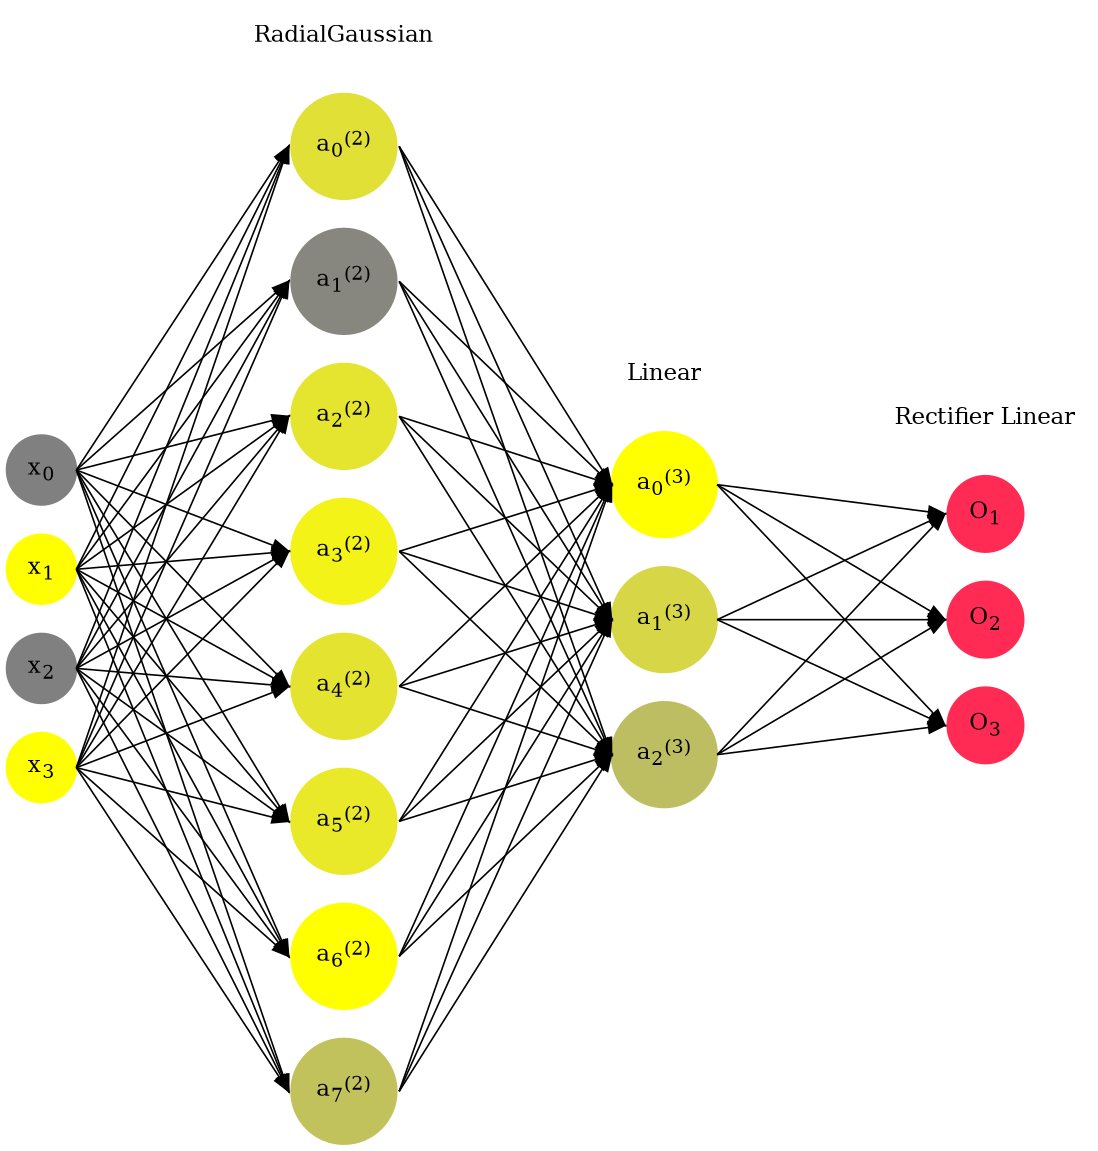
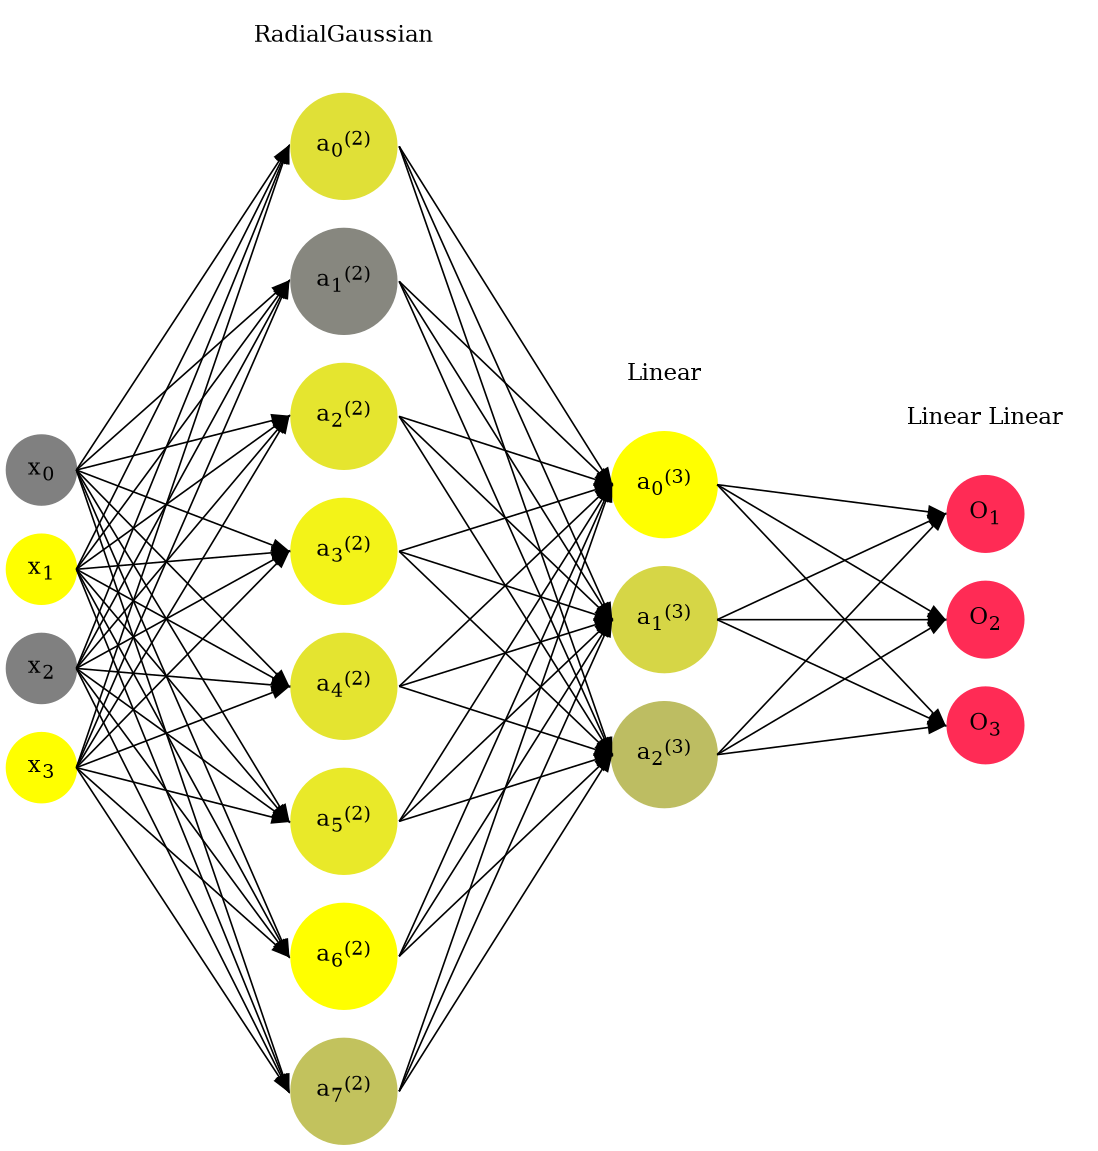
node "Rectifier Linear": label "Rectifier Linear" -> "Linear Linear"
